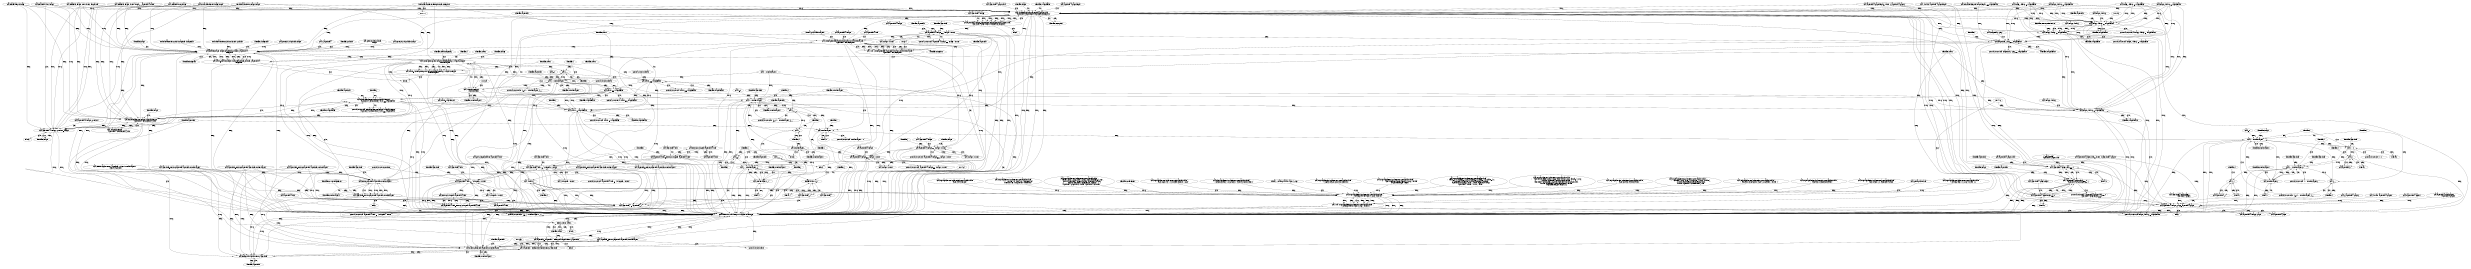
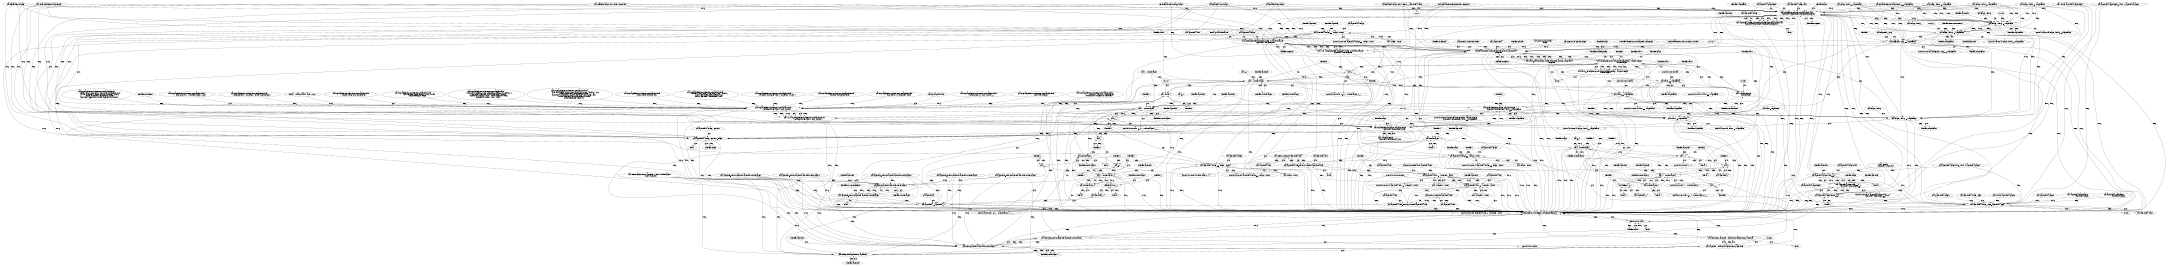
node "1001348": added
node "(Call,i+1)": label "(Call,i+1)" -> "(ModuleExport,i+1)"
edge "(Call,j=i)" -> "(ControlStructure,for (j=i; j < number_layers - 1; j++))": now "(Call,j=i)" -> "(ControlStructure,if (number_layers > 0))"
edge "(Call,layer_info[i].image->page=layer_info[i].page)" -> "(Call,layer_info[i].image->page)": reversed
edge "(Call,(double) i)" -> "(MethodReturn,ModuleExport MagickBooleanType)": now "(ControlStructure,else)" -> "(MethodReturn,ModuleExport MagickBooleanType)"
edge "(Call,layer_info[j] = layer_info[j+1])" -> "(Call,RelinquishMagickMemory(layer_info))": removed, label "DDG:"
